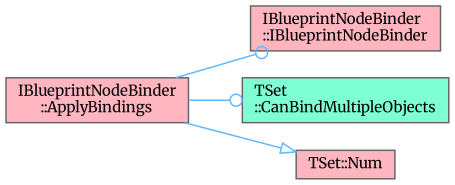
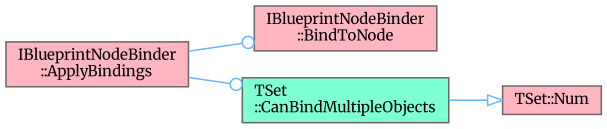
node "IBlueprintNodeBinder ::IBlueprintNodeBinder": label "IBlueprintNodeBinder ::IBlueprintNodeBinder" -> "IBlueprintNodeBinder ::BindToNode"
edge "IBlueprintNodeBinder ::ApplyBindings" -> "TSet::Num": now "TSet ::CanBindMultipleObjects" -> "TSet::Num"
